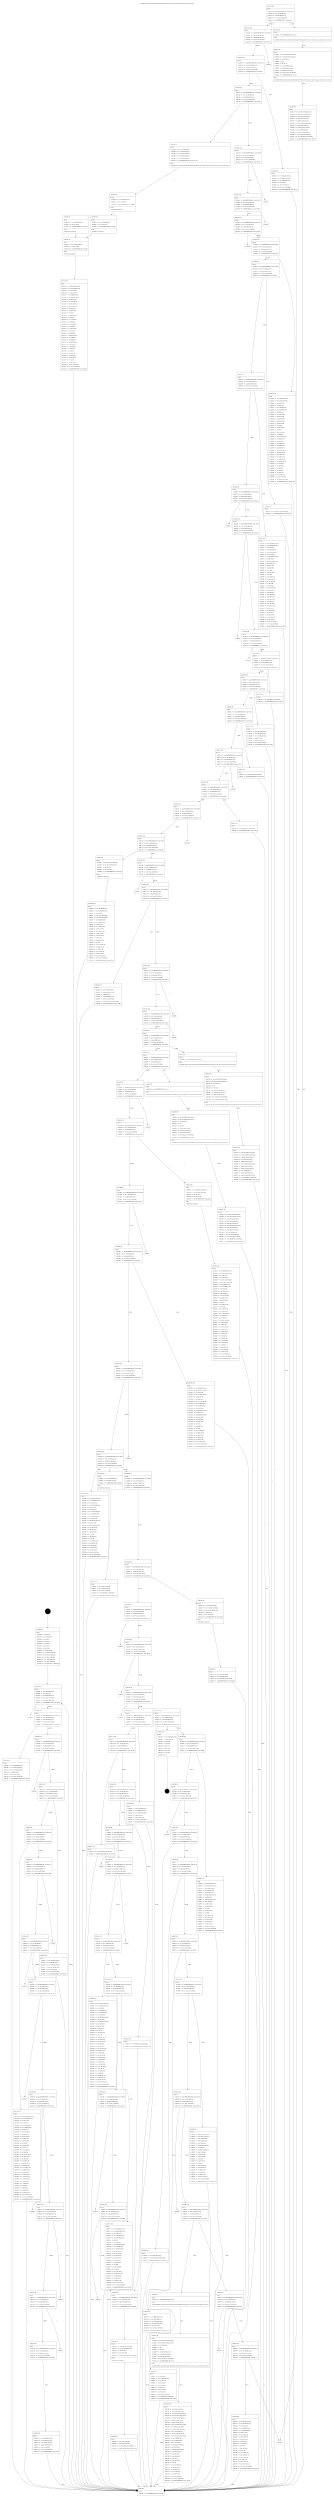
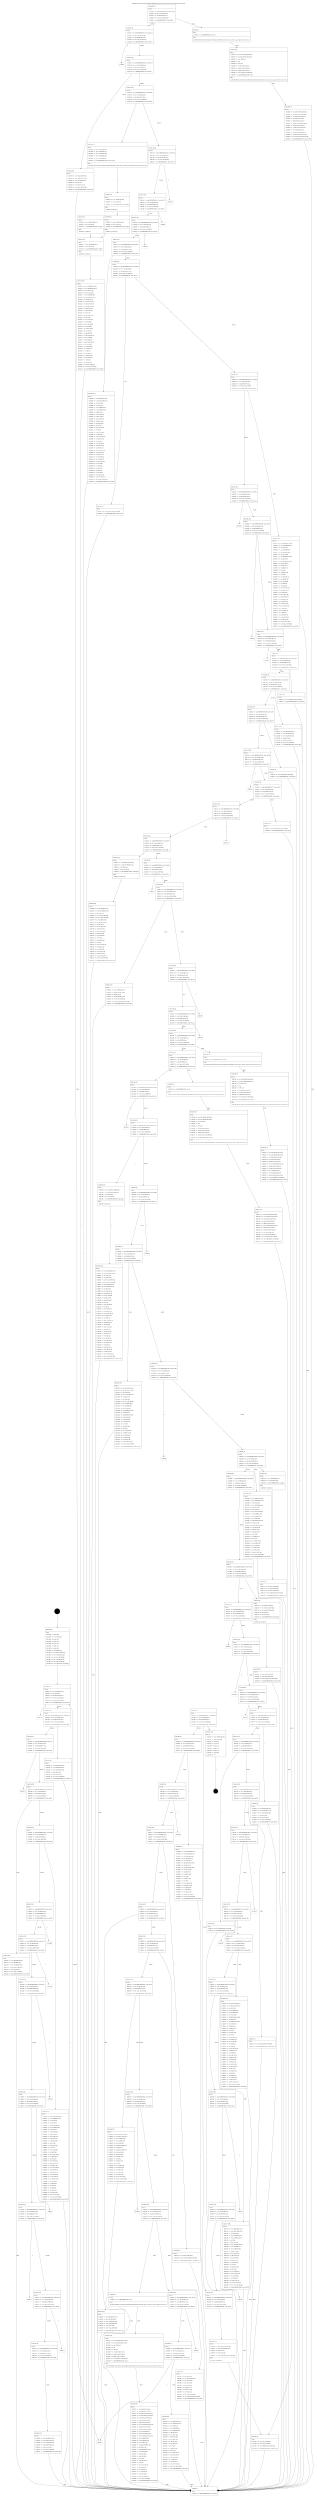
edge "0x4022c0 [72]" -> "0x40382f [5]": now "0x4022c0 [72]" -> "0x4023f1 [26]"
